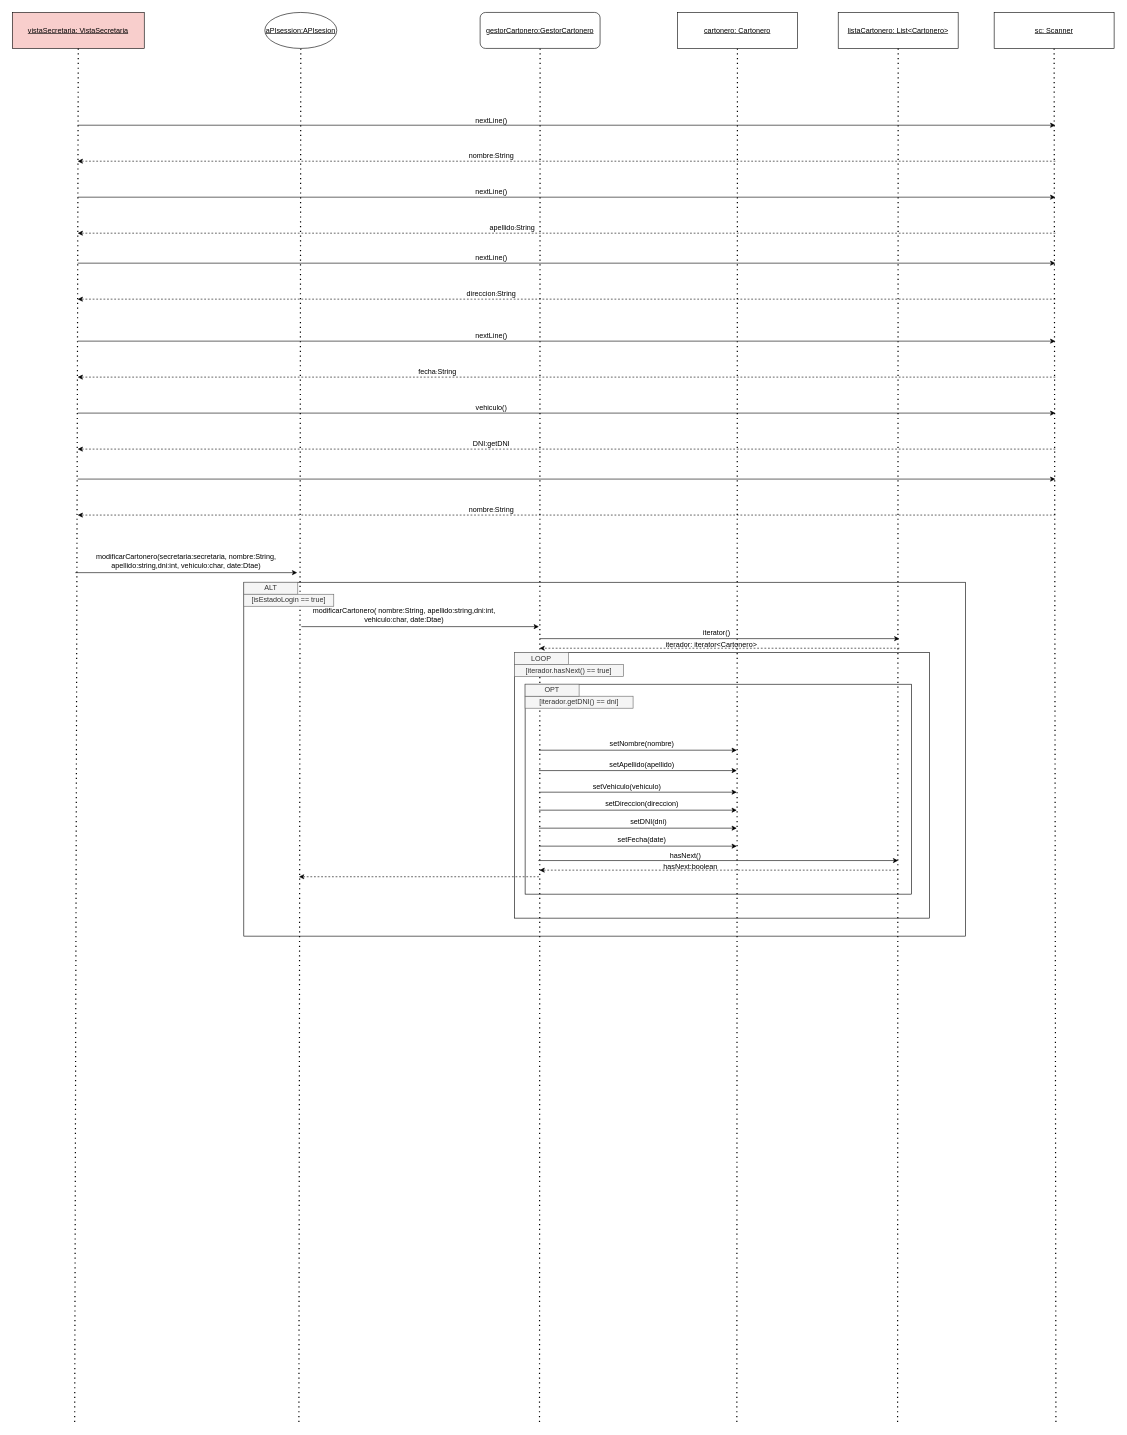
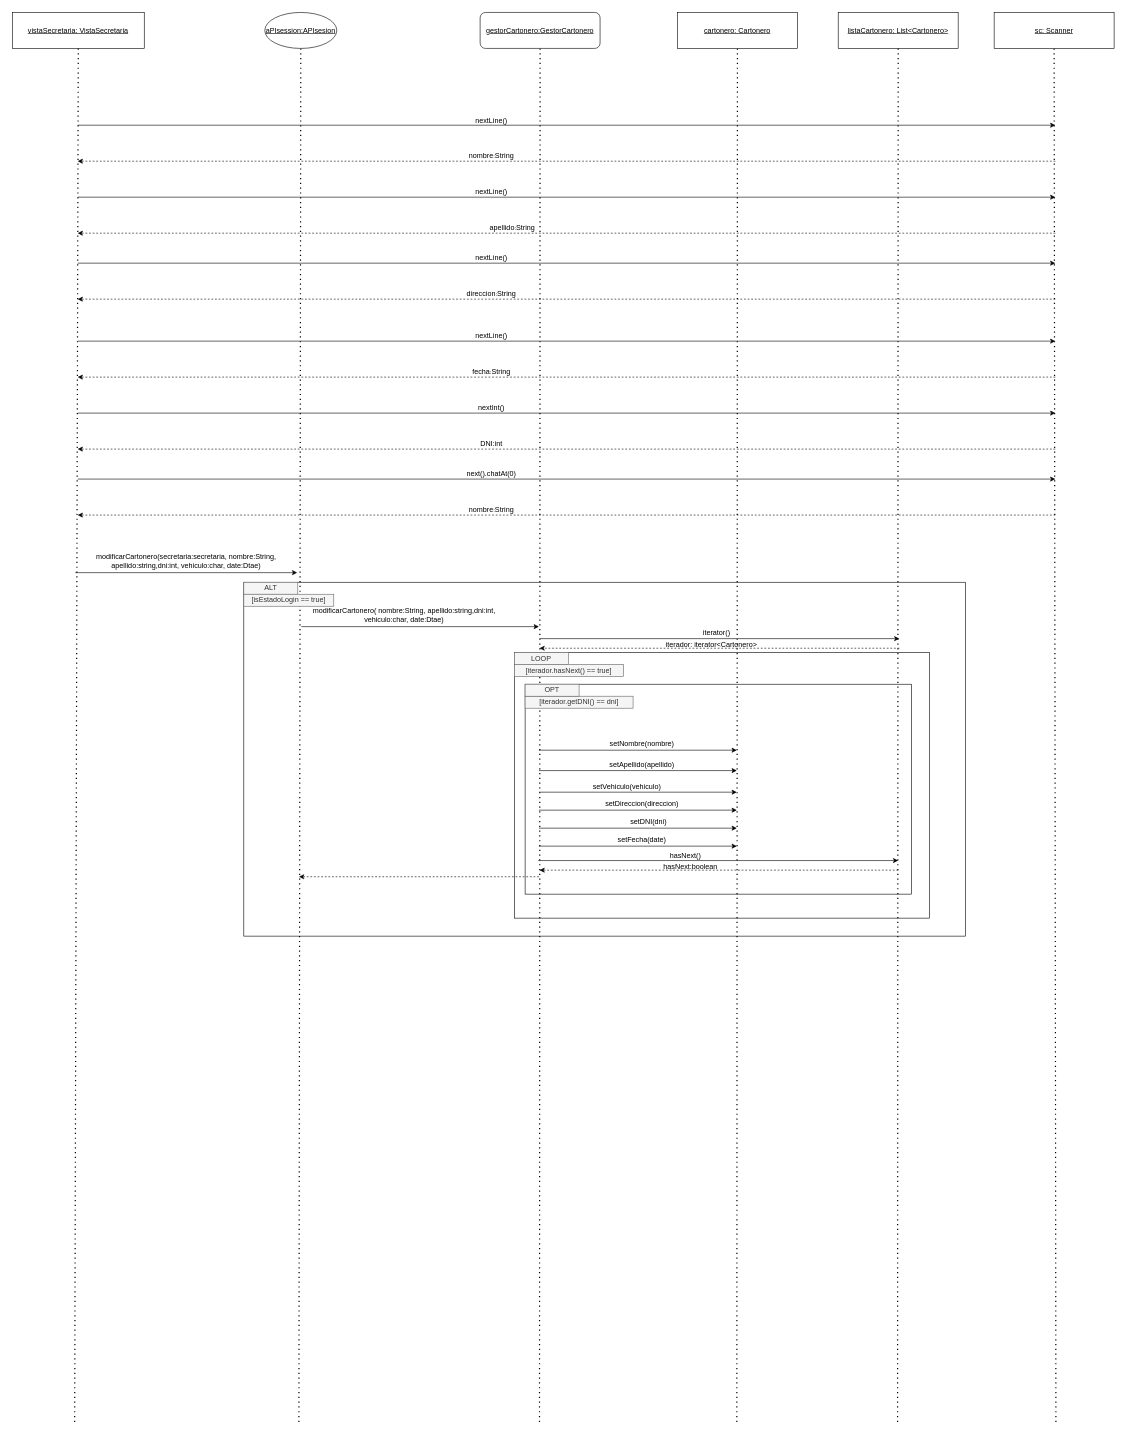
node "vistaSecretaria: VistaSecretaria": fillcolor #f8cecc -> #ffffff
node "fecha:String": moved (438, 372) -> (492, 372)
node "vehiculo()": label "vehiculo()" -> "nextInt()"
node "DNI:getDNI": label "DNI:getDNI" -> "DNI:int"
node "next().chatAt(0)": added
